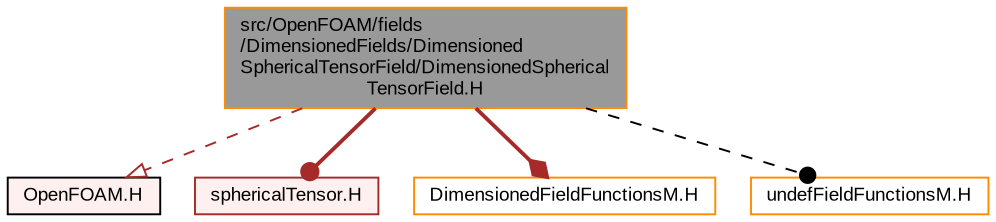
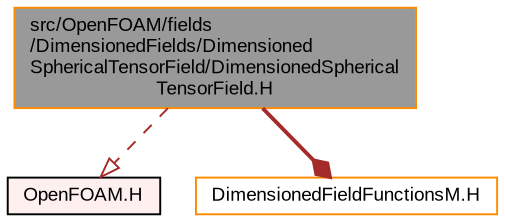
node "sphericalTensor.H": removed
node "undefFieldFunctionsM.H": removed
